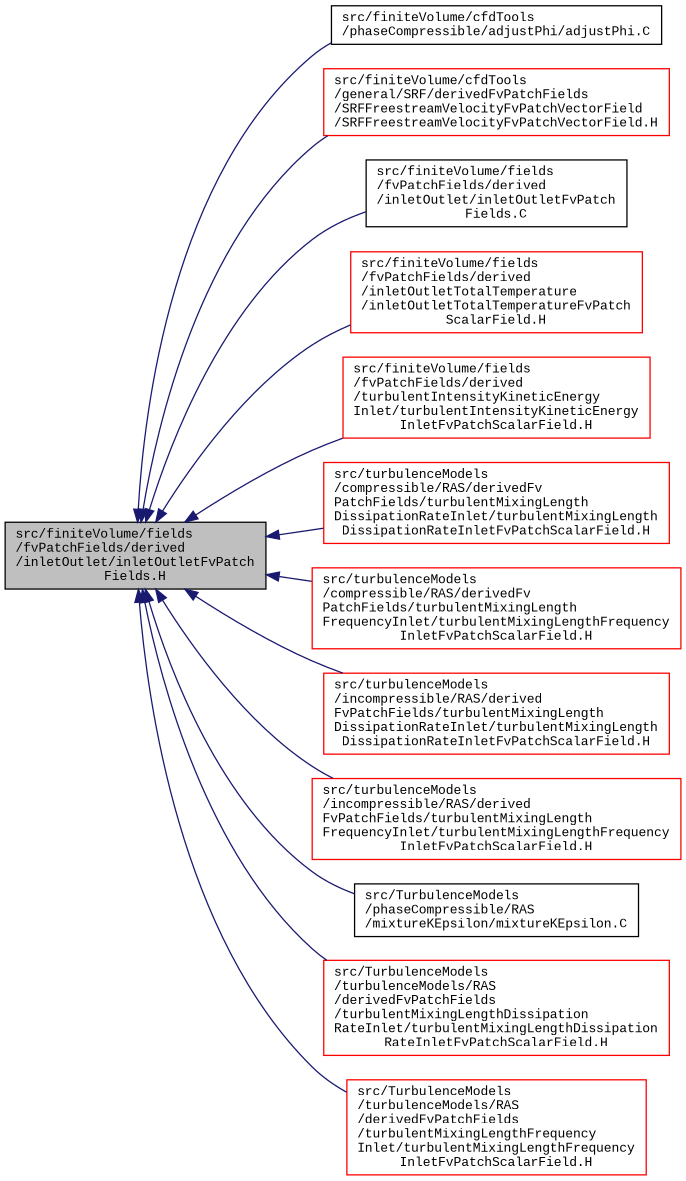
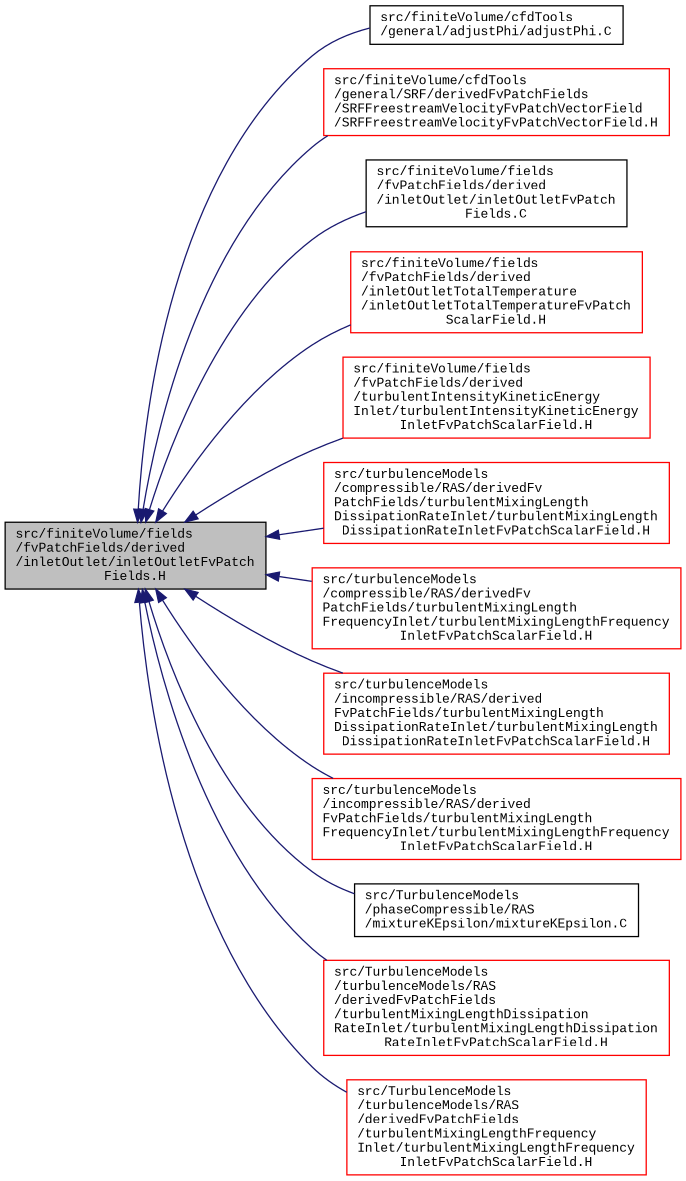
node "src/finiteVolume/cfdTools /phaseCompressible/adjustPhi/adjustPhi.C": label "src/finiteVolume/cfdTools /phaseCompressible/adjustPhi/adjustPhi.C" -> "src/finiteVolume/cfdTools /general/adjustPhi/adjustPhi.C"
